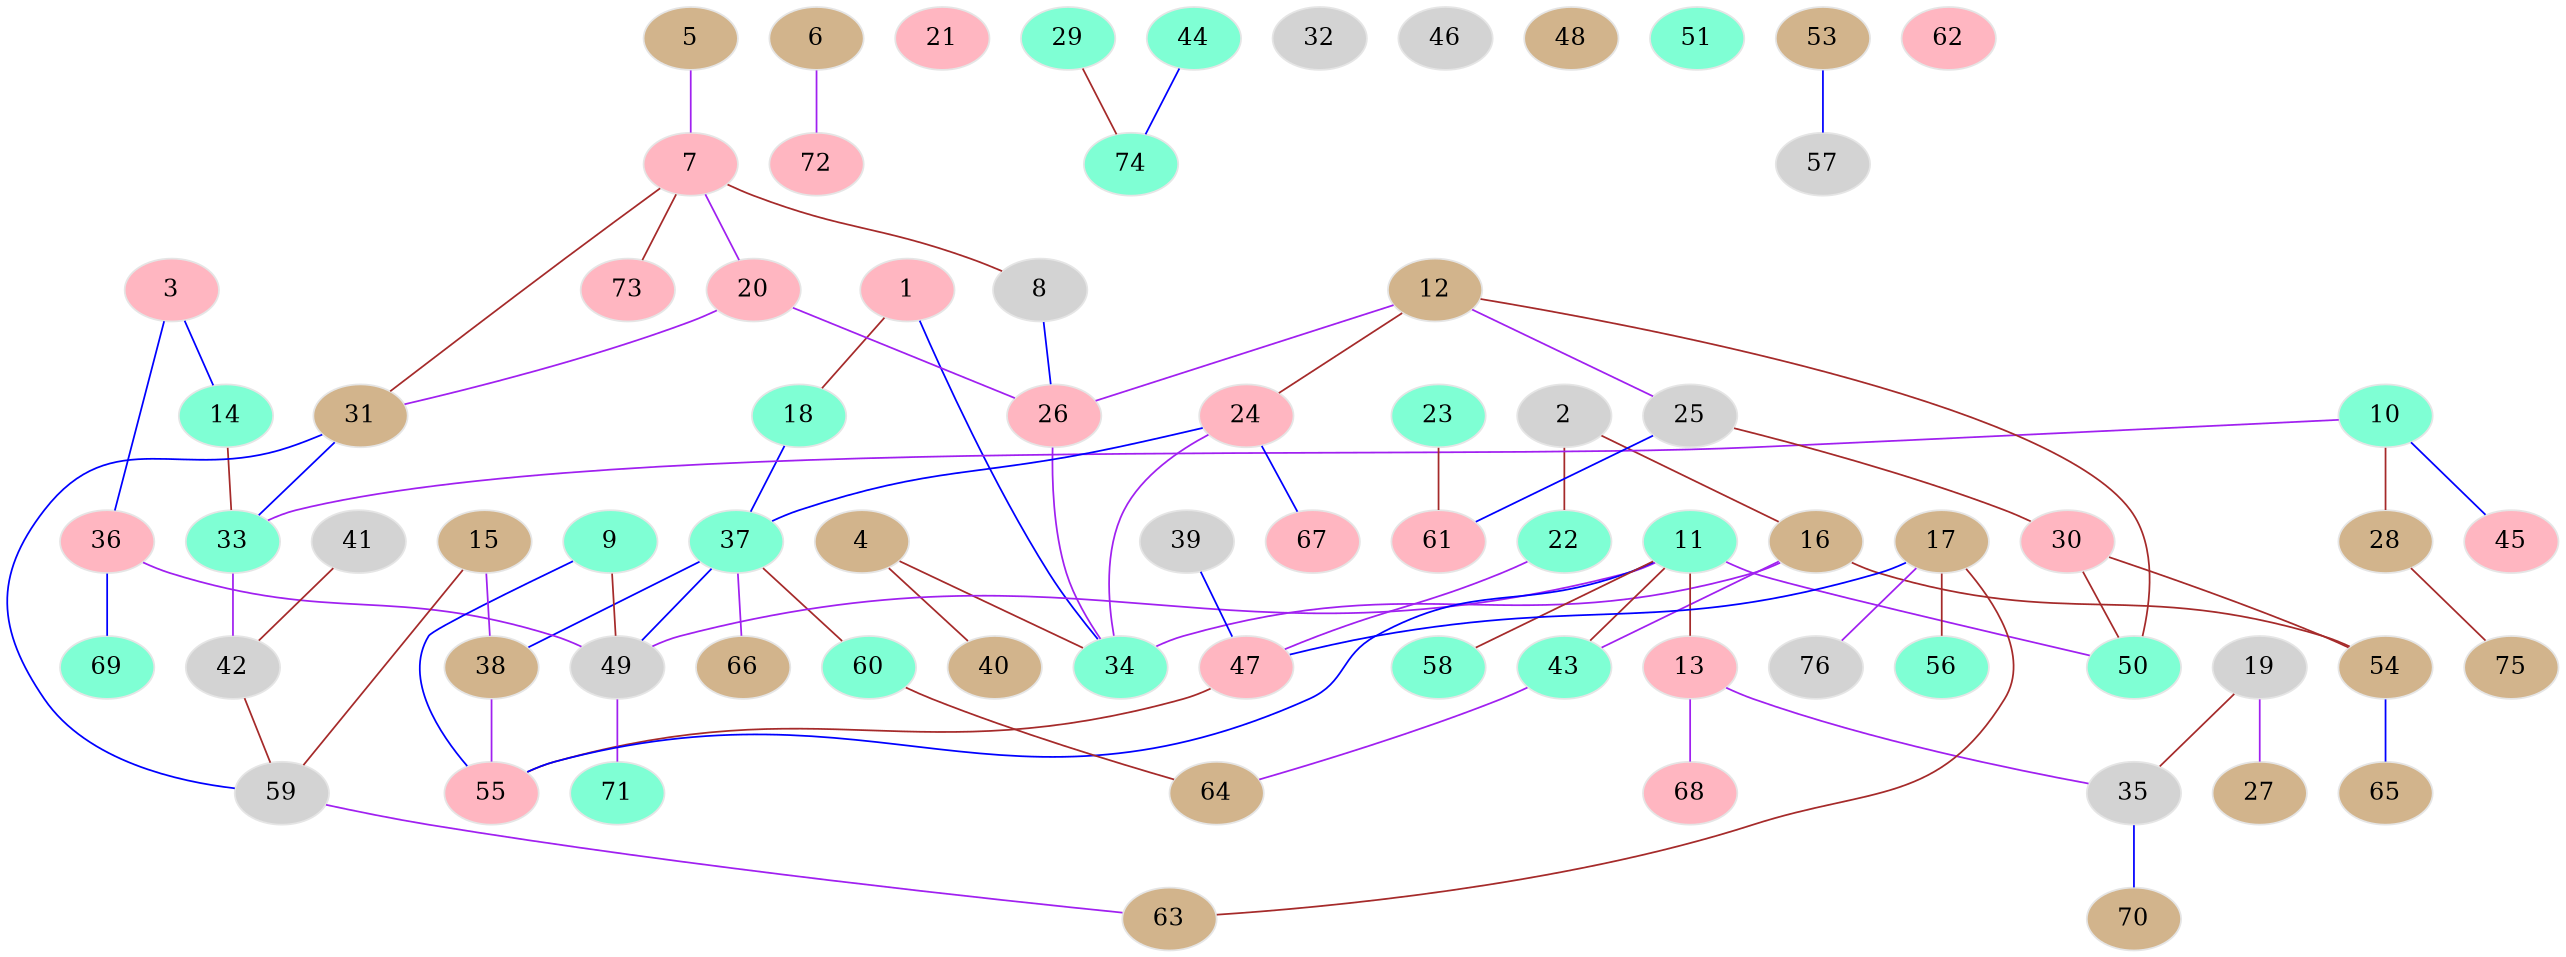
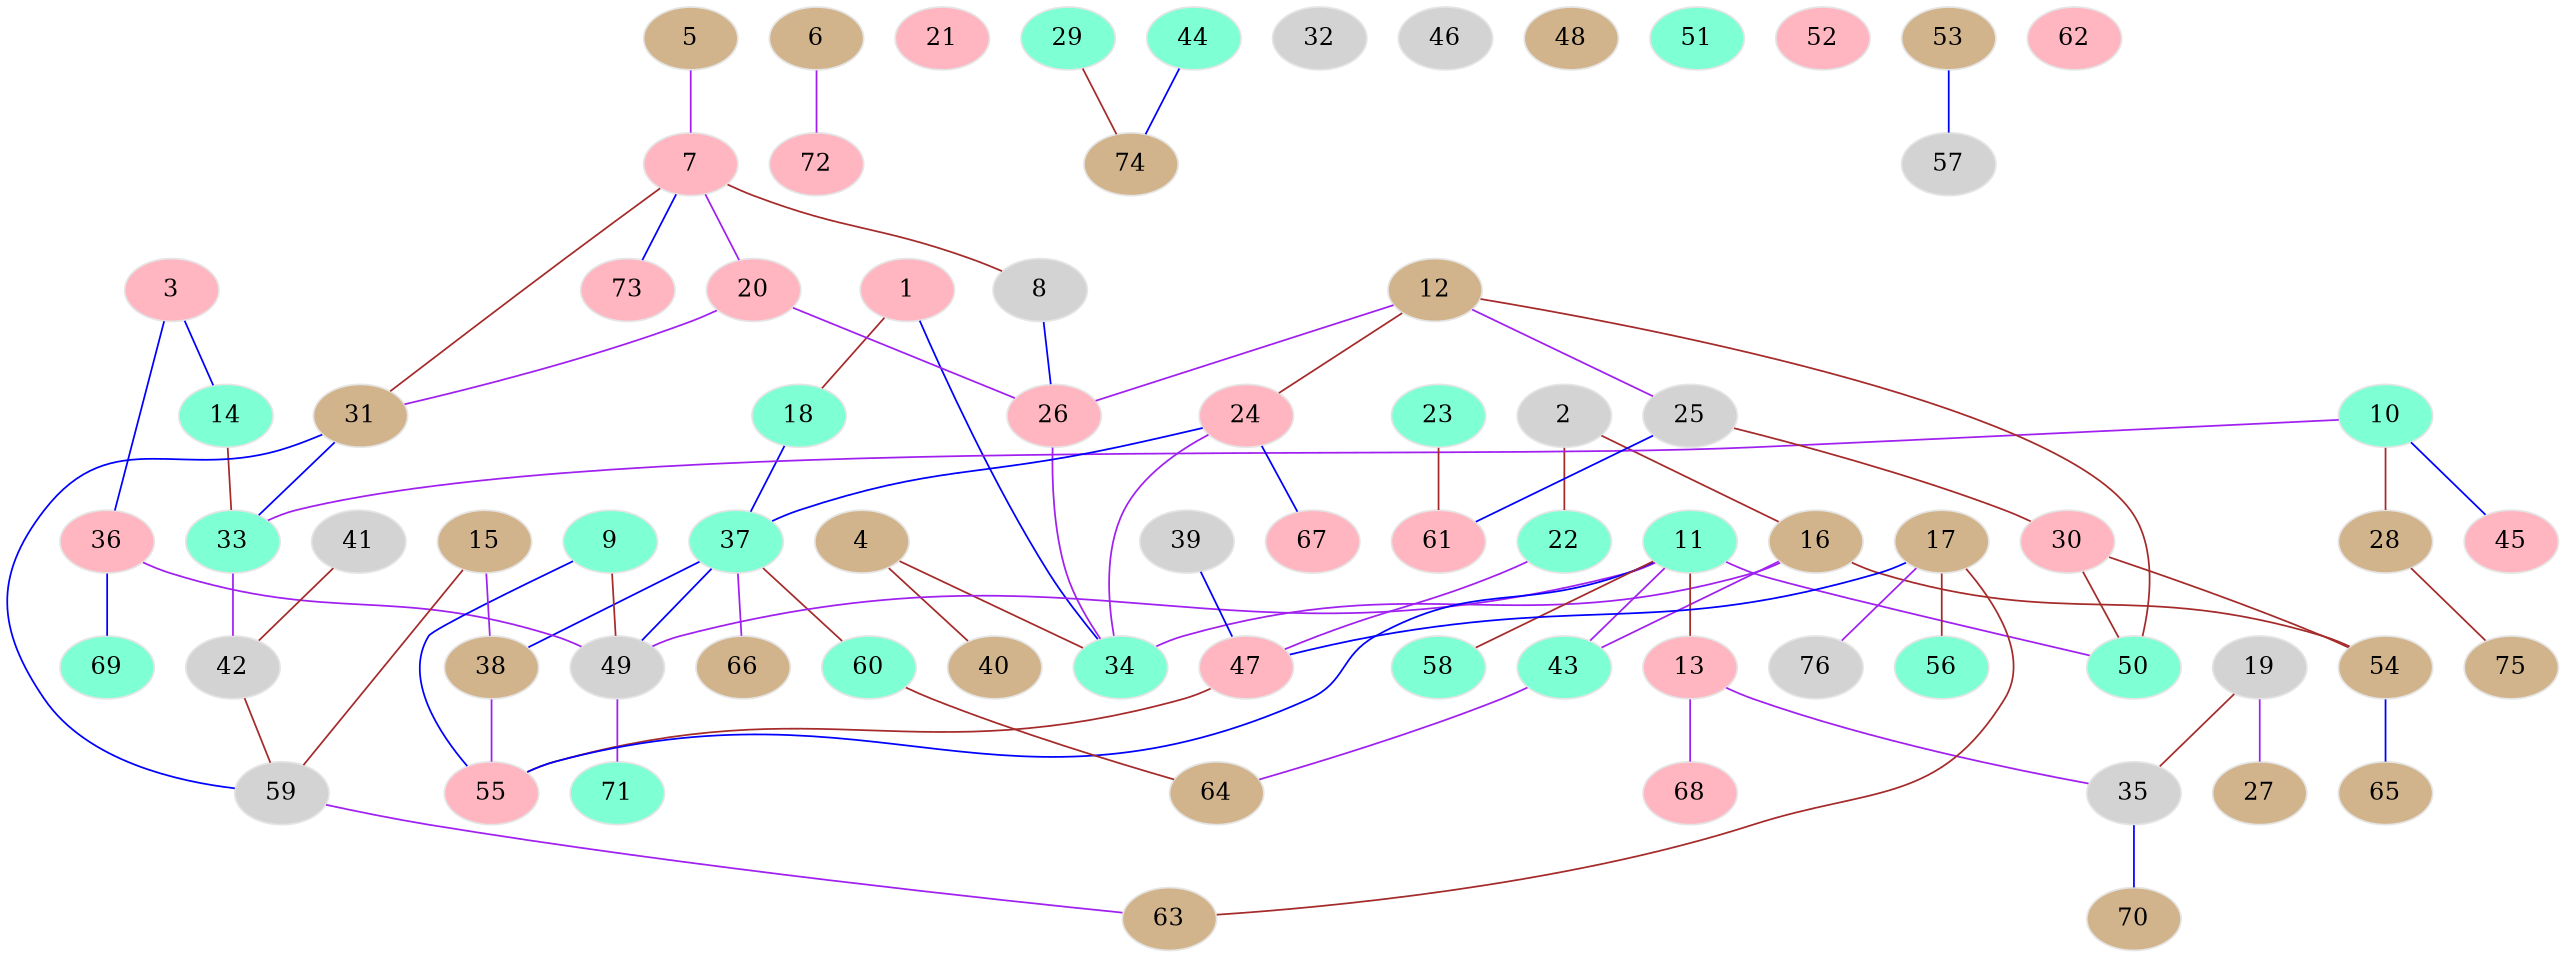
node "52": added
node "74": fillcolor aquamarine -> tan
edge "7" -- "73": color brown -> blue
edge "11" -- "43": color brown -> purple
